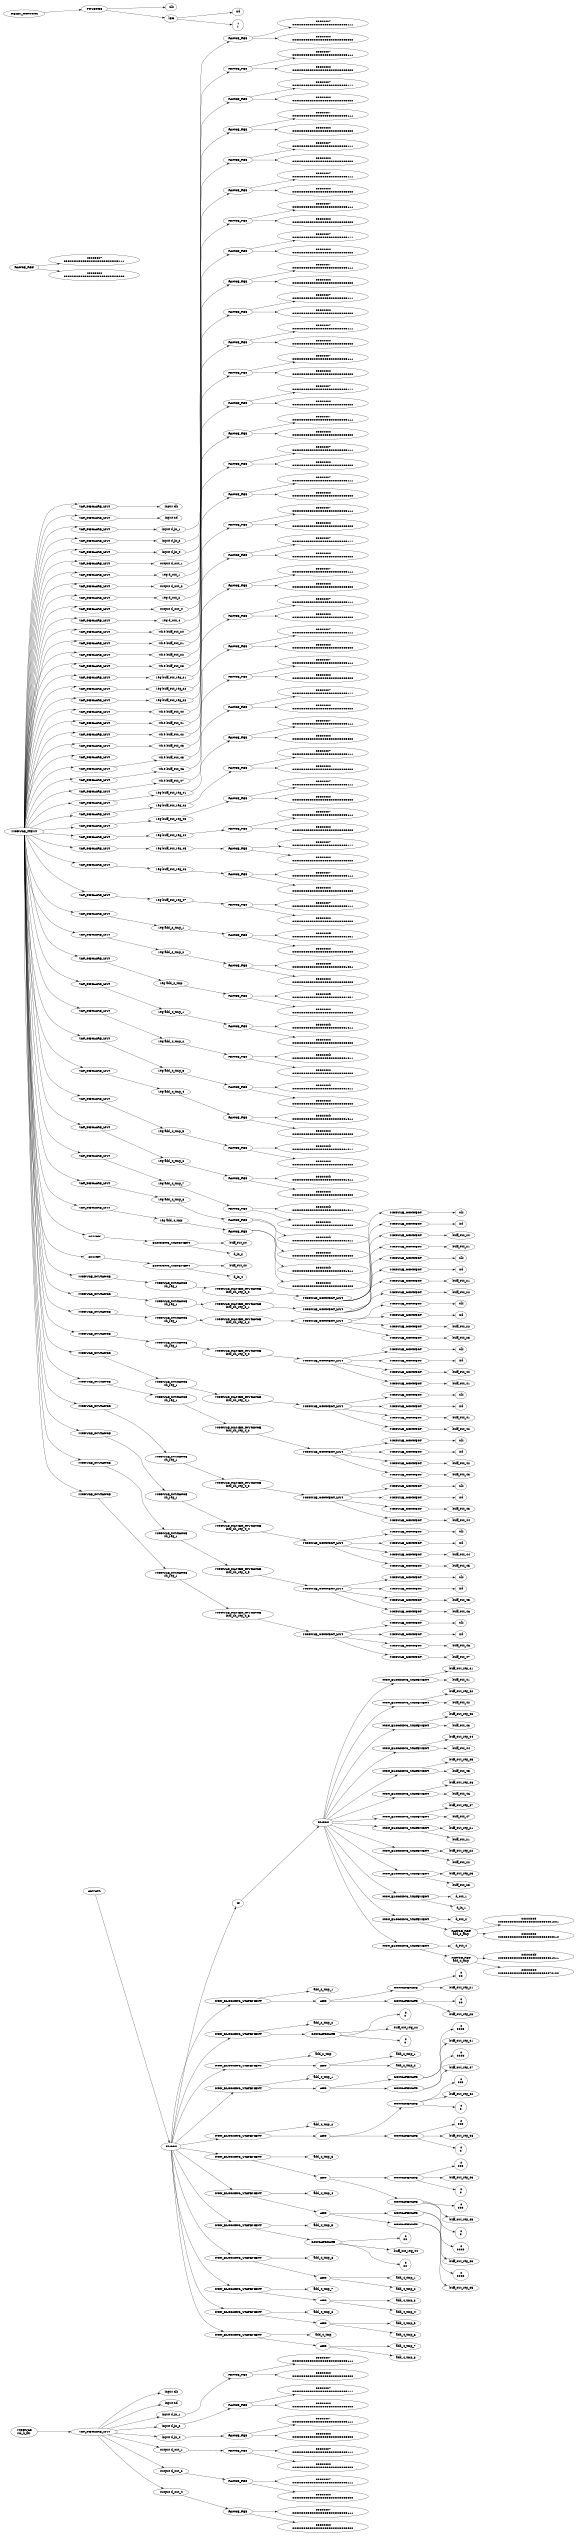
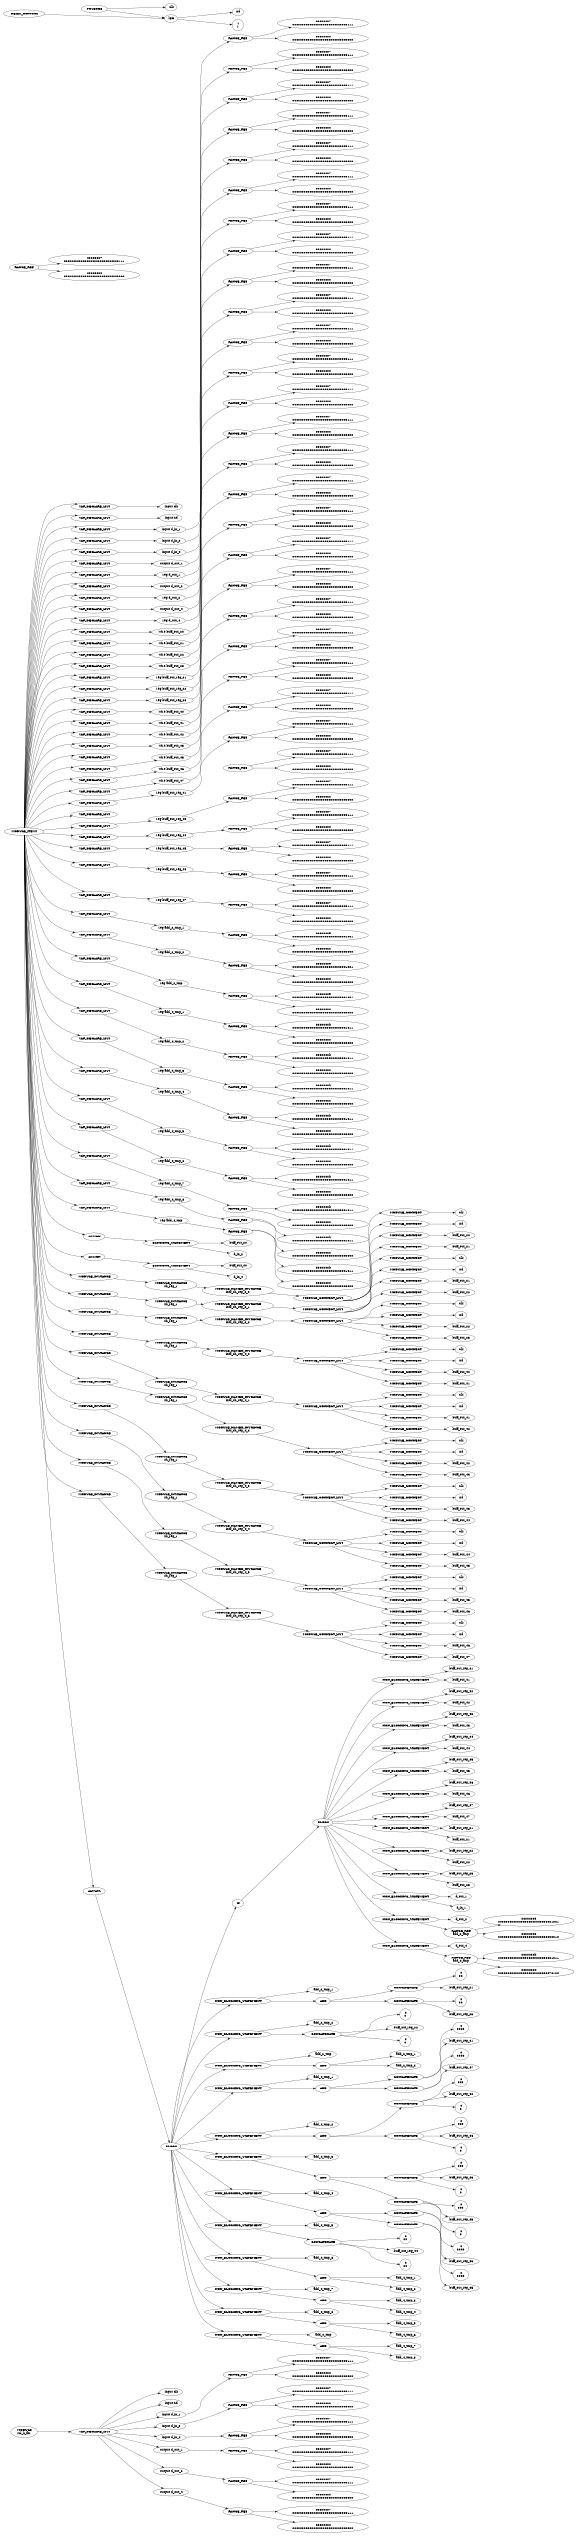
edge "DELAY_CONTROL" -> "POSEDGE": now "DELAY_CONTROL" -> "lEQ"
node "reg buff_out_reg_42": removed
edge "MODULE_ITEMS" -> "ALWAYS": added
